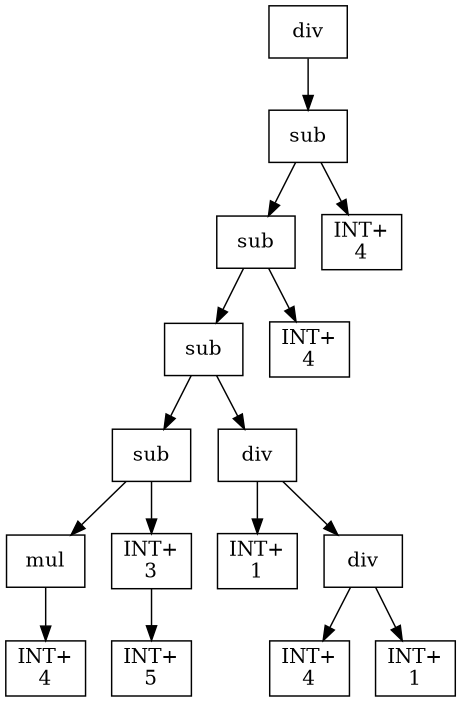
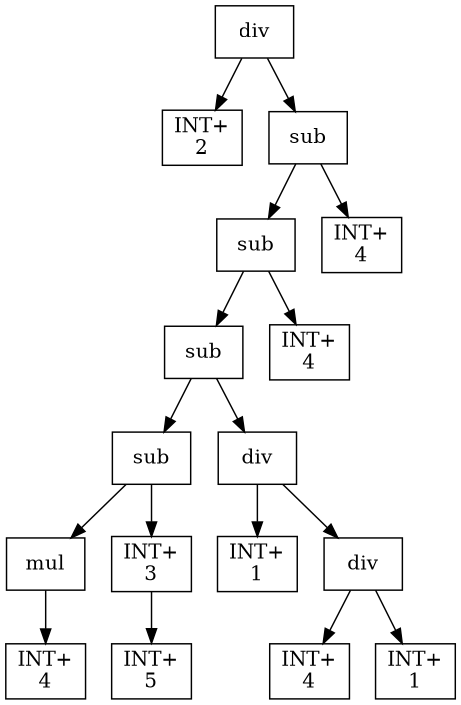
node "INT+ 2": added
